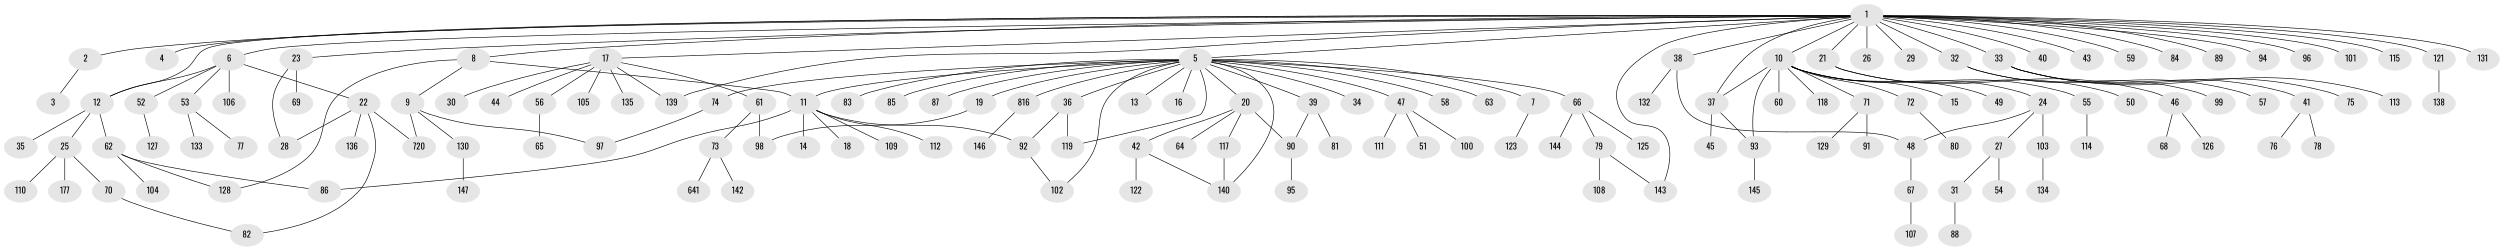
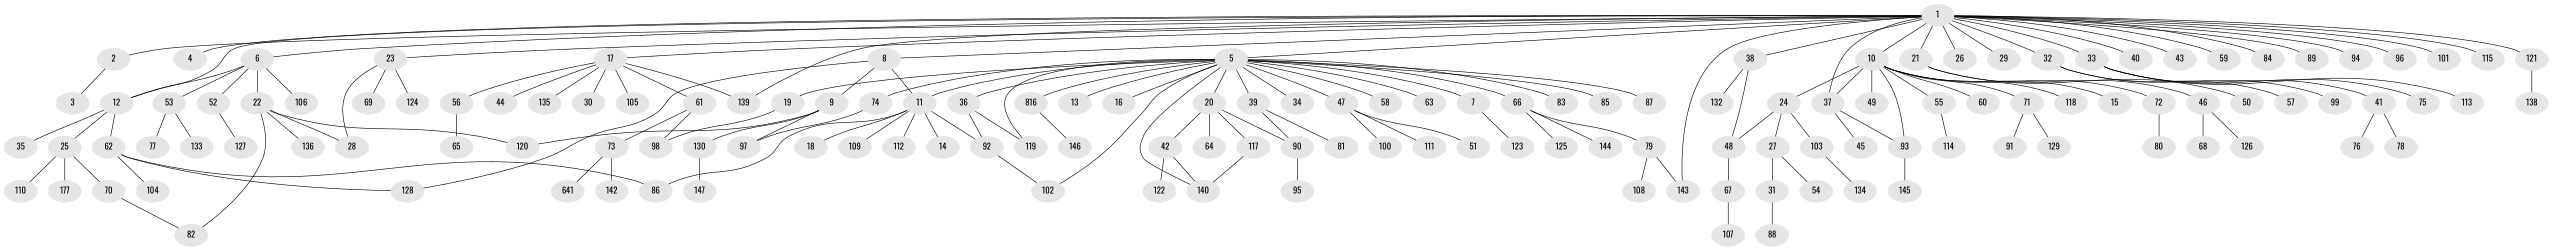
node "131": removed
node "124": added
node "720": label "720" -> "120"
